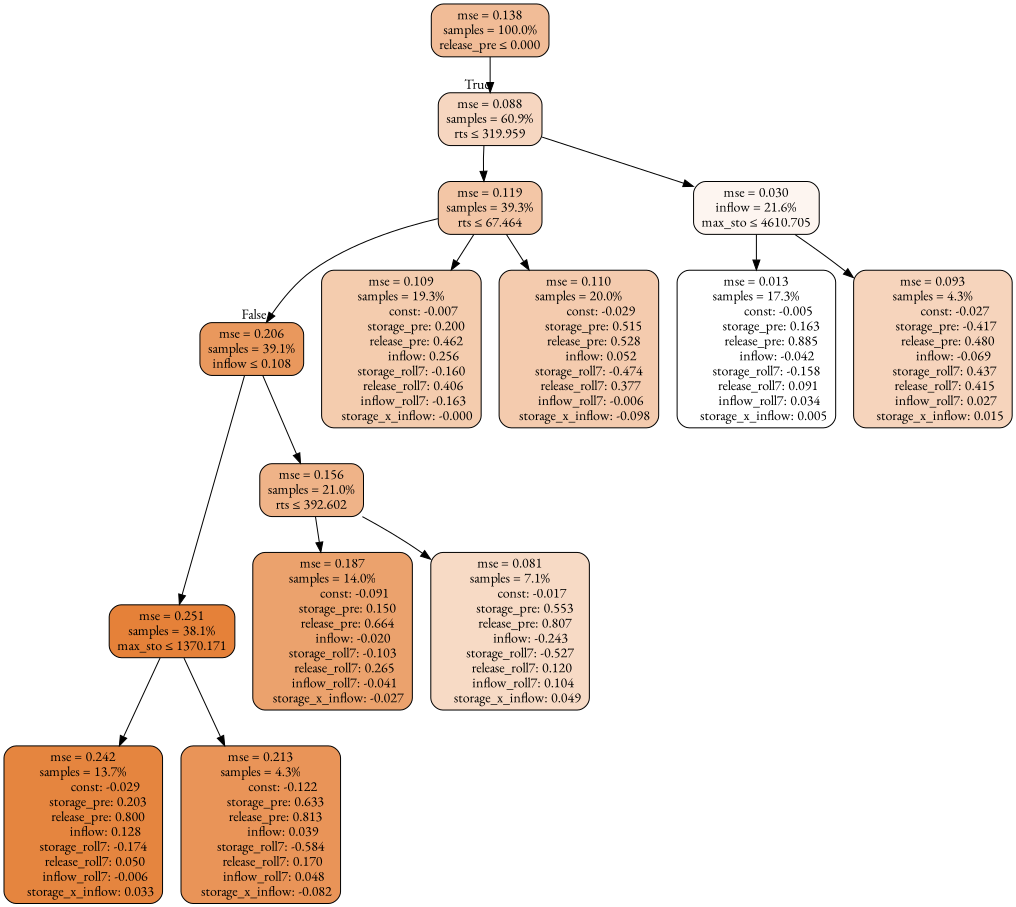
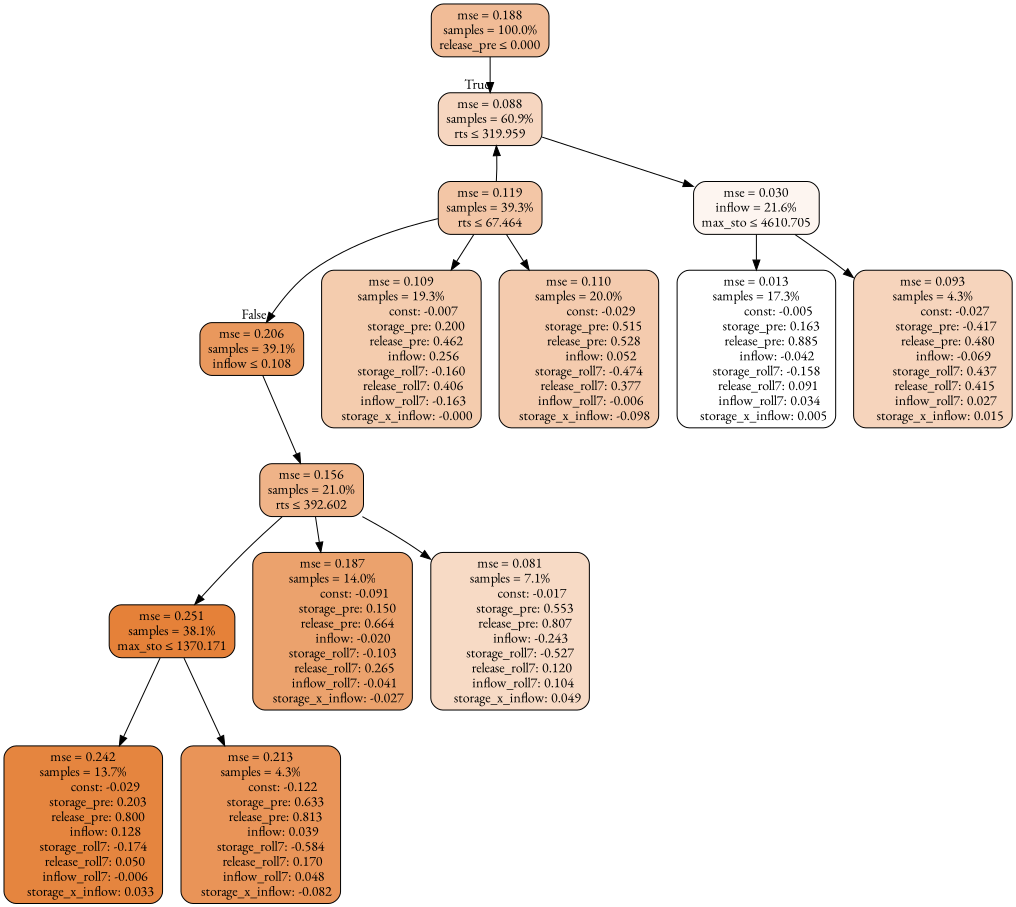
node "mse = 0.138 samples = 100.0% release_pre ≤ 0.000": label "mse = 0.138 samples = 100.0% release_pre ≤ 0.000" -> "mse = 0.188 samples = 100.0% release_pre ≤ 0.000"
edge "mse = 0.088 samples = 60.9% rts ≤ 319.959" -> "mse = 0.119 samples = 39.3% rts ≤ 67.464": reversed
edge "mse = 0.206 samples = 39.1% inflow ≤ 0.108" -> "mse = 0.251 samples = 38.1% max_sto ≤ 1370.171": now "mse = 0.156 samples = 21.0% rts ≤ 392.602" -> "mse = 0.251 samples = 38.1% max_sto ≤ 1370.171"
